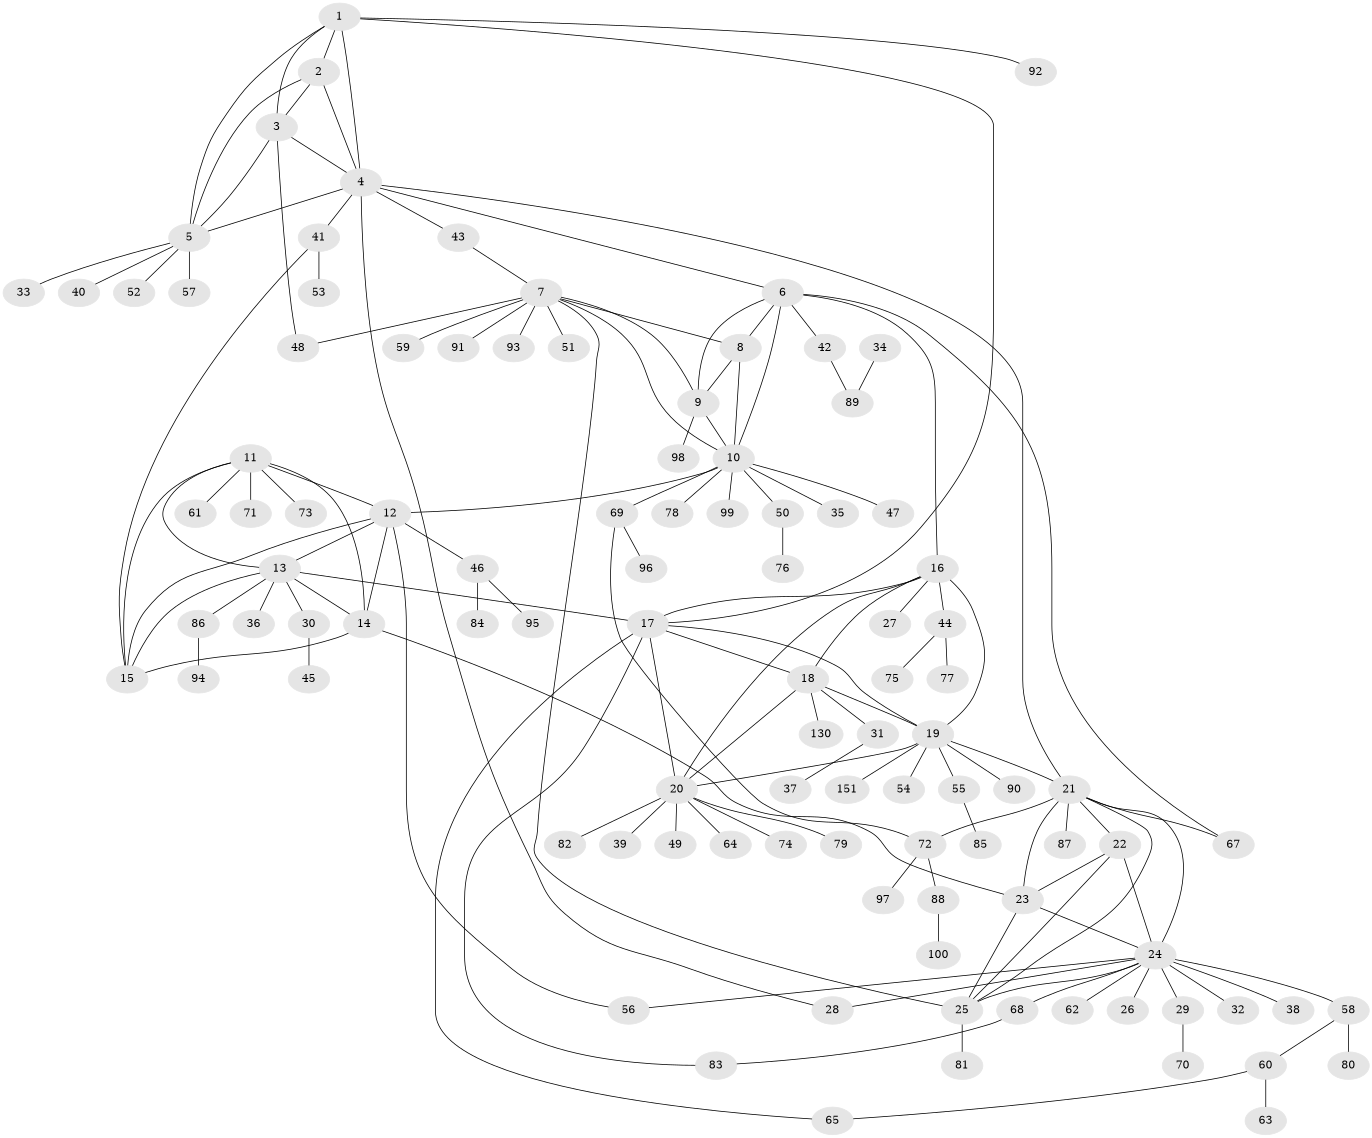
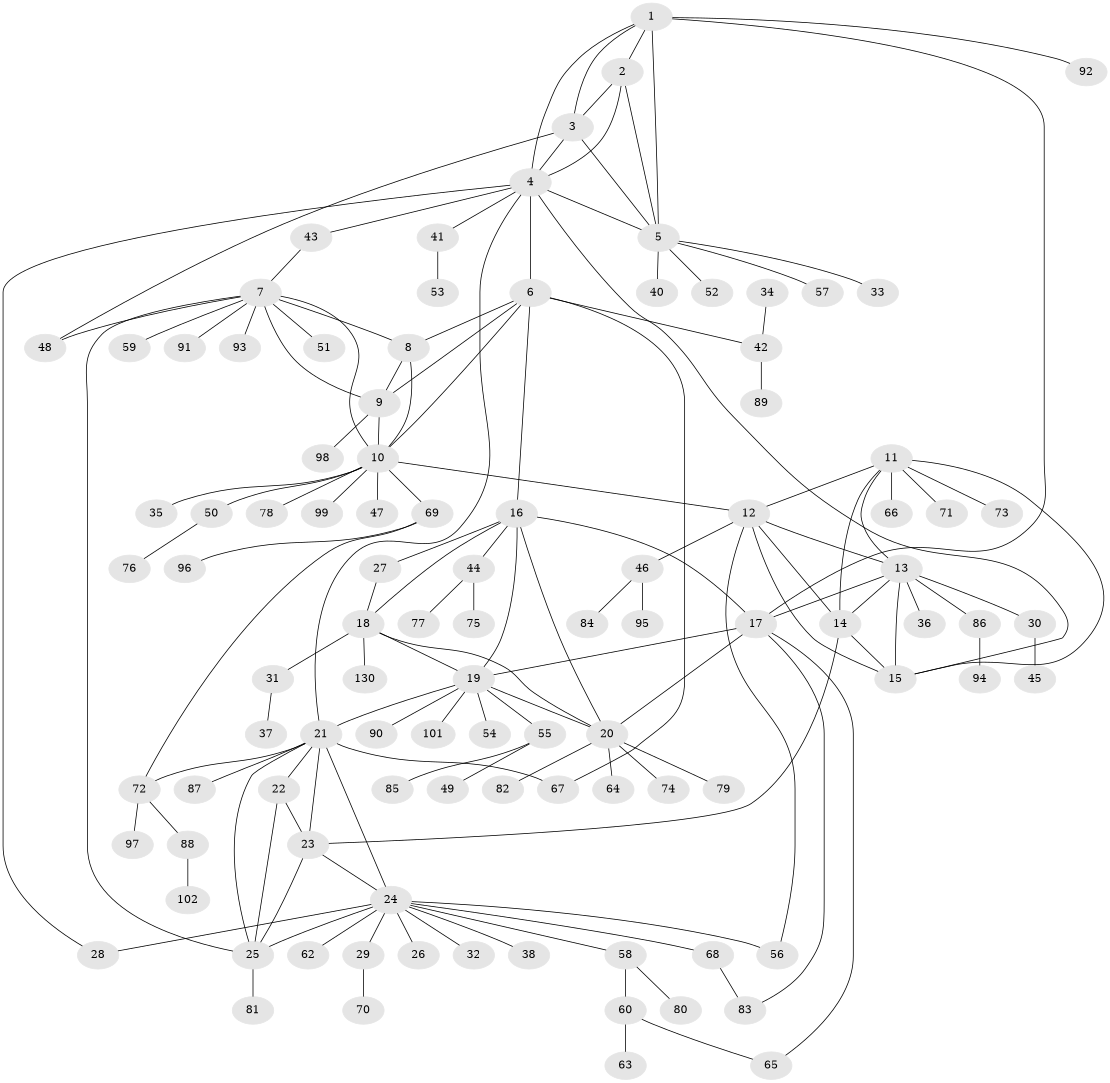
edge "34" -- "89": now "34" -- "42"
edge "41" -- "15": now "4" -- "15"
node "61": label "61" -> "66"
edge "17" -- "18": now "27" -- "18"
node "151": label "151" -> "101"
edge "20" -- "49": now "55" -- "49"
node "39": removed
edge "22" -- "24": removed
node "100": label "100" -> "102"
